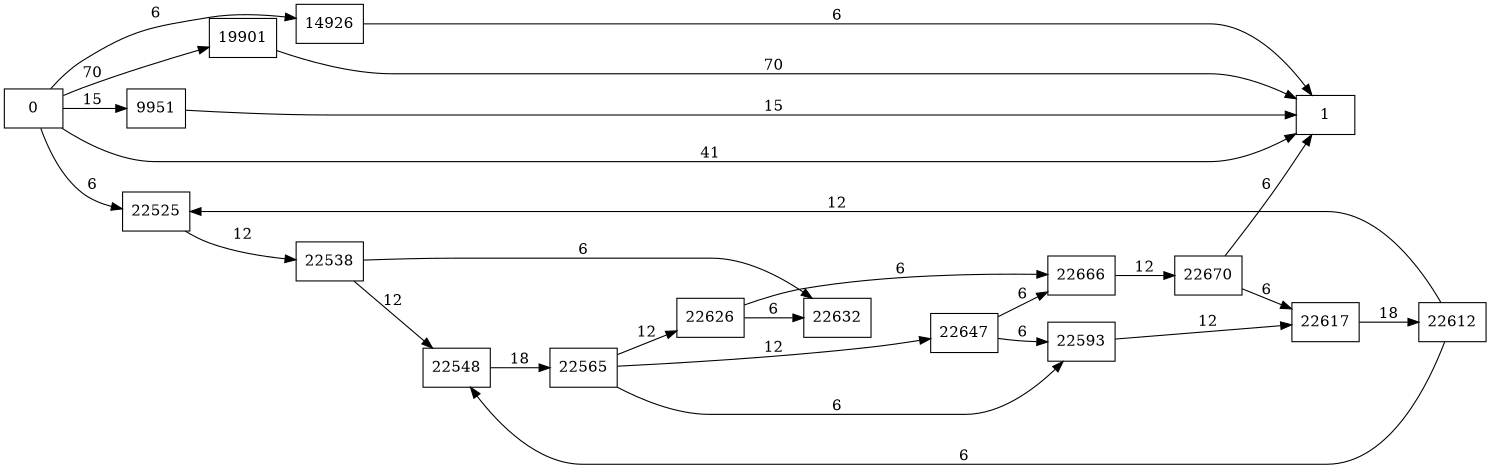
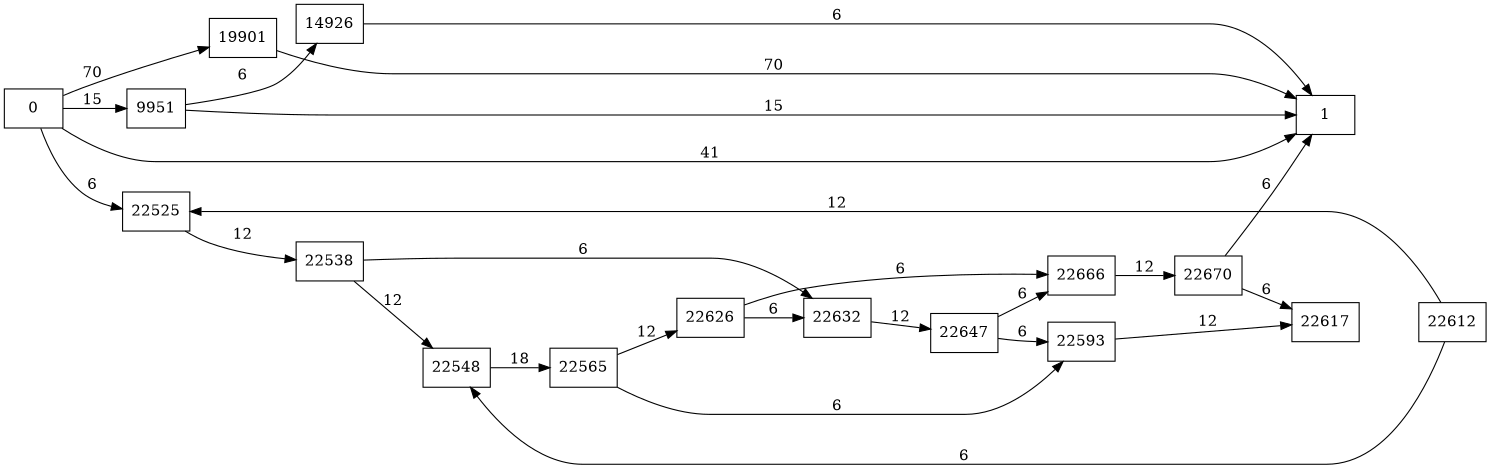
edge "0" -> "14926": now "9951" -> "14926"
edge "22617" -> "22612": removed, label "18"
edge "22565" -> "22647": now "22632" -> "22647"
